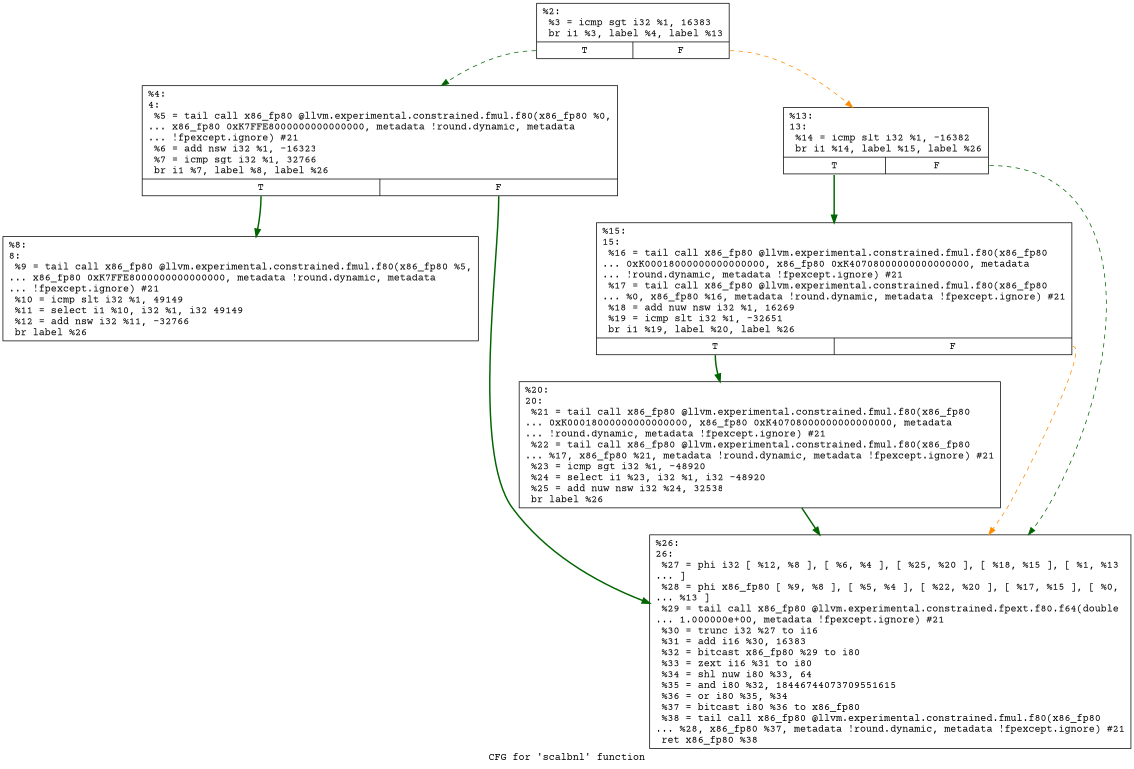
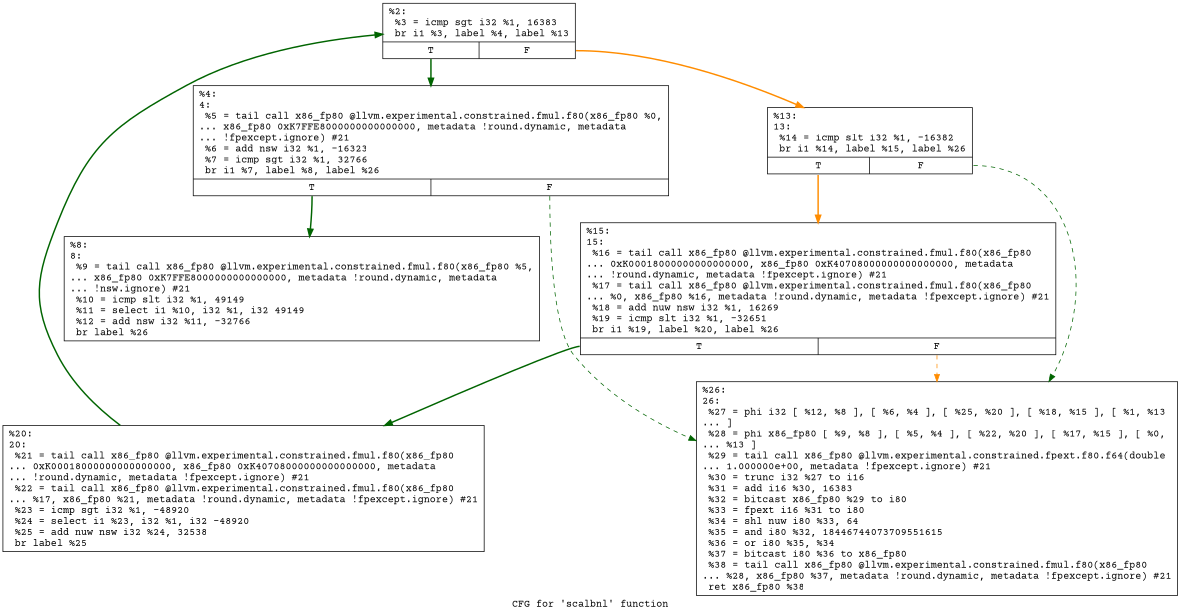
edge "%2:" -> "%4:": style dashed -> bold
edge "%2:" -> "%13:": style dashed -> bold
edge "%13:" -> "%15:": color darkgreen -> darkorange
node "%8:": text "... !fpexcept.ignore) #21" -> "... !nsw.ignore) #21"
edge "%4:" -> "%26:": style bold -> dashed
node "%20:": text "br label %26" -> "br label %25"
edge "%20:" -> "%26:": now "%20:" -> "%2:"
node "%26:": text "%33 = zext i16 %31 to i80" -> "%33 = fpext i16 %31 to i80"
